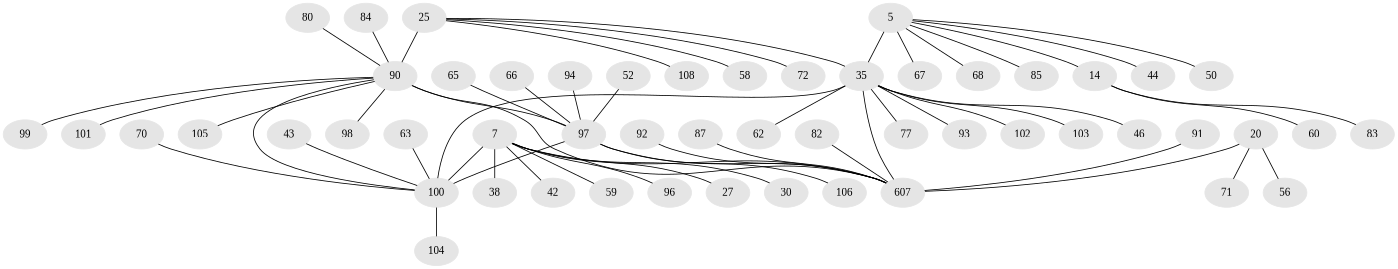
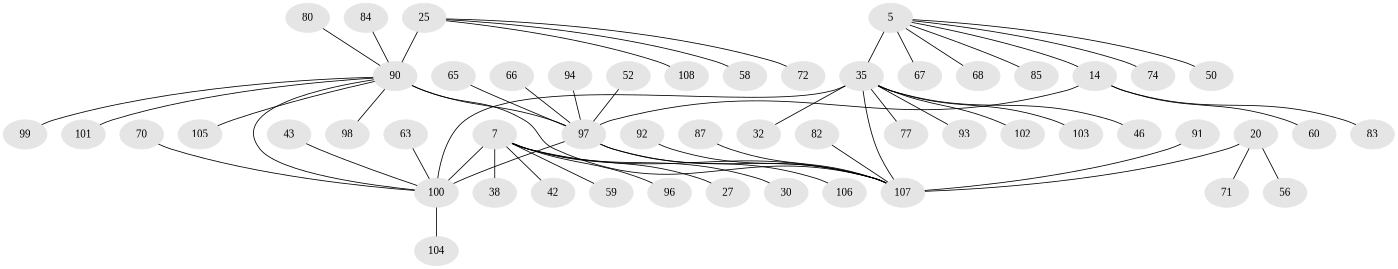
edge "25" -- "35": removed
node "44": label "44" -> "74"
edge "14" -- "97": added
node "62": label "62" -> "32"
node "607": label "607" -> "107"
